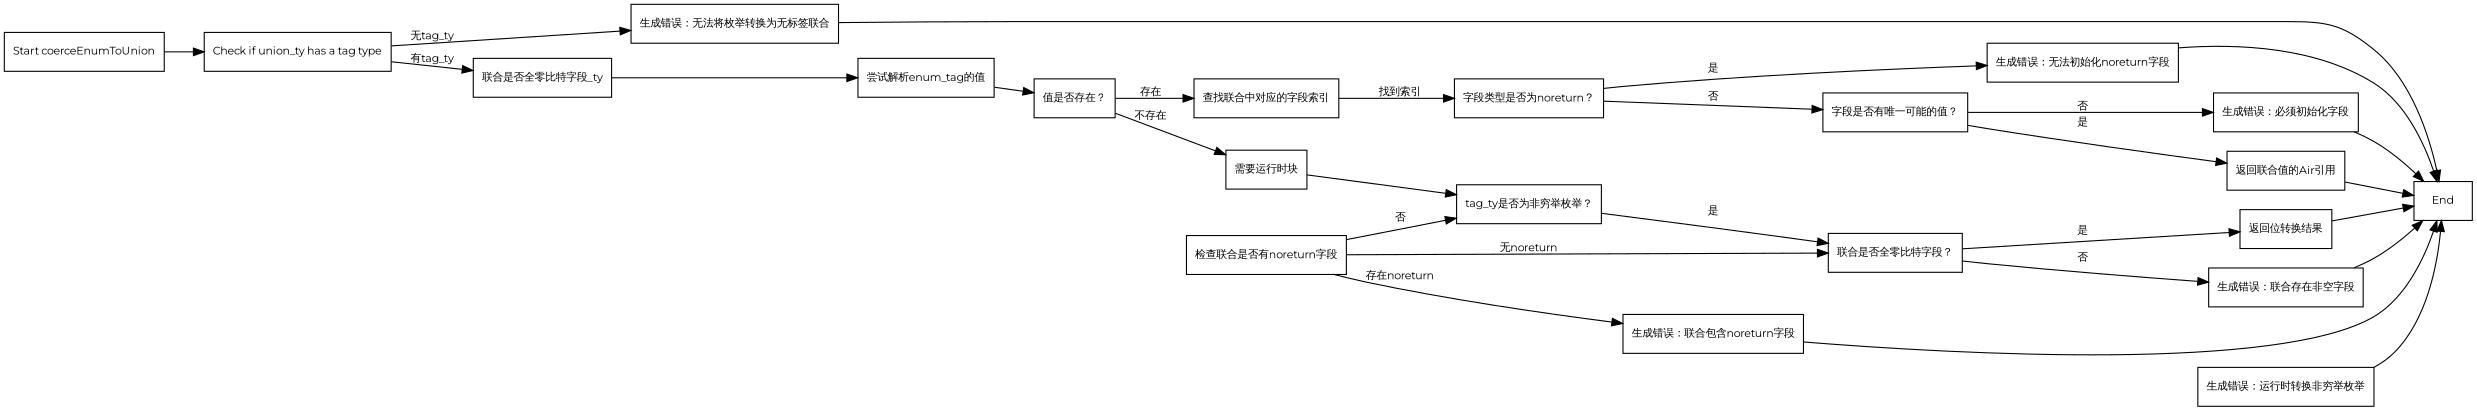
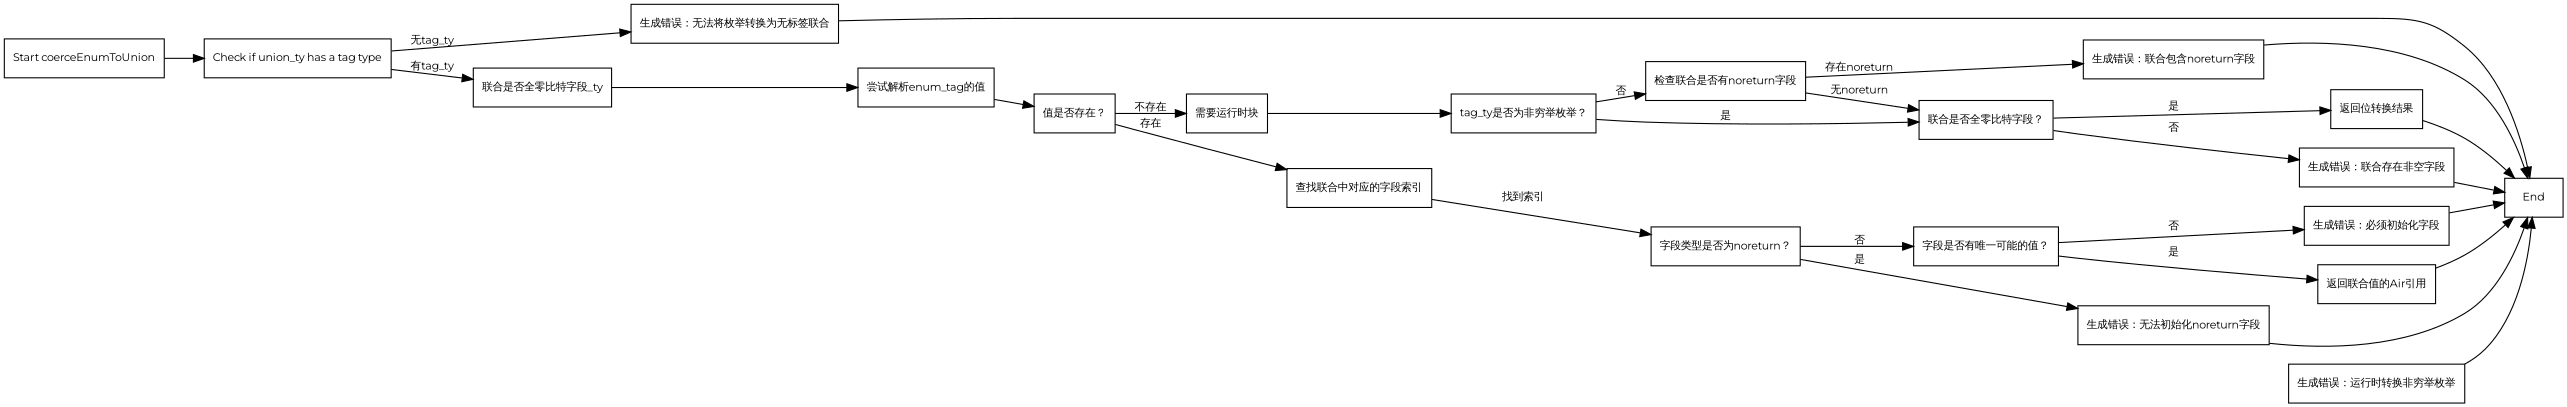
edge "检查联合是否有noreturn字段" -> "tag_ty是否为非穷举枚举？": reversed
